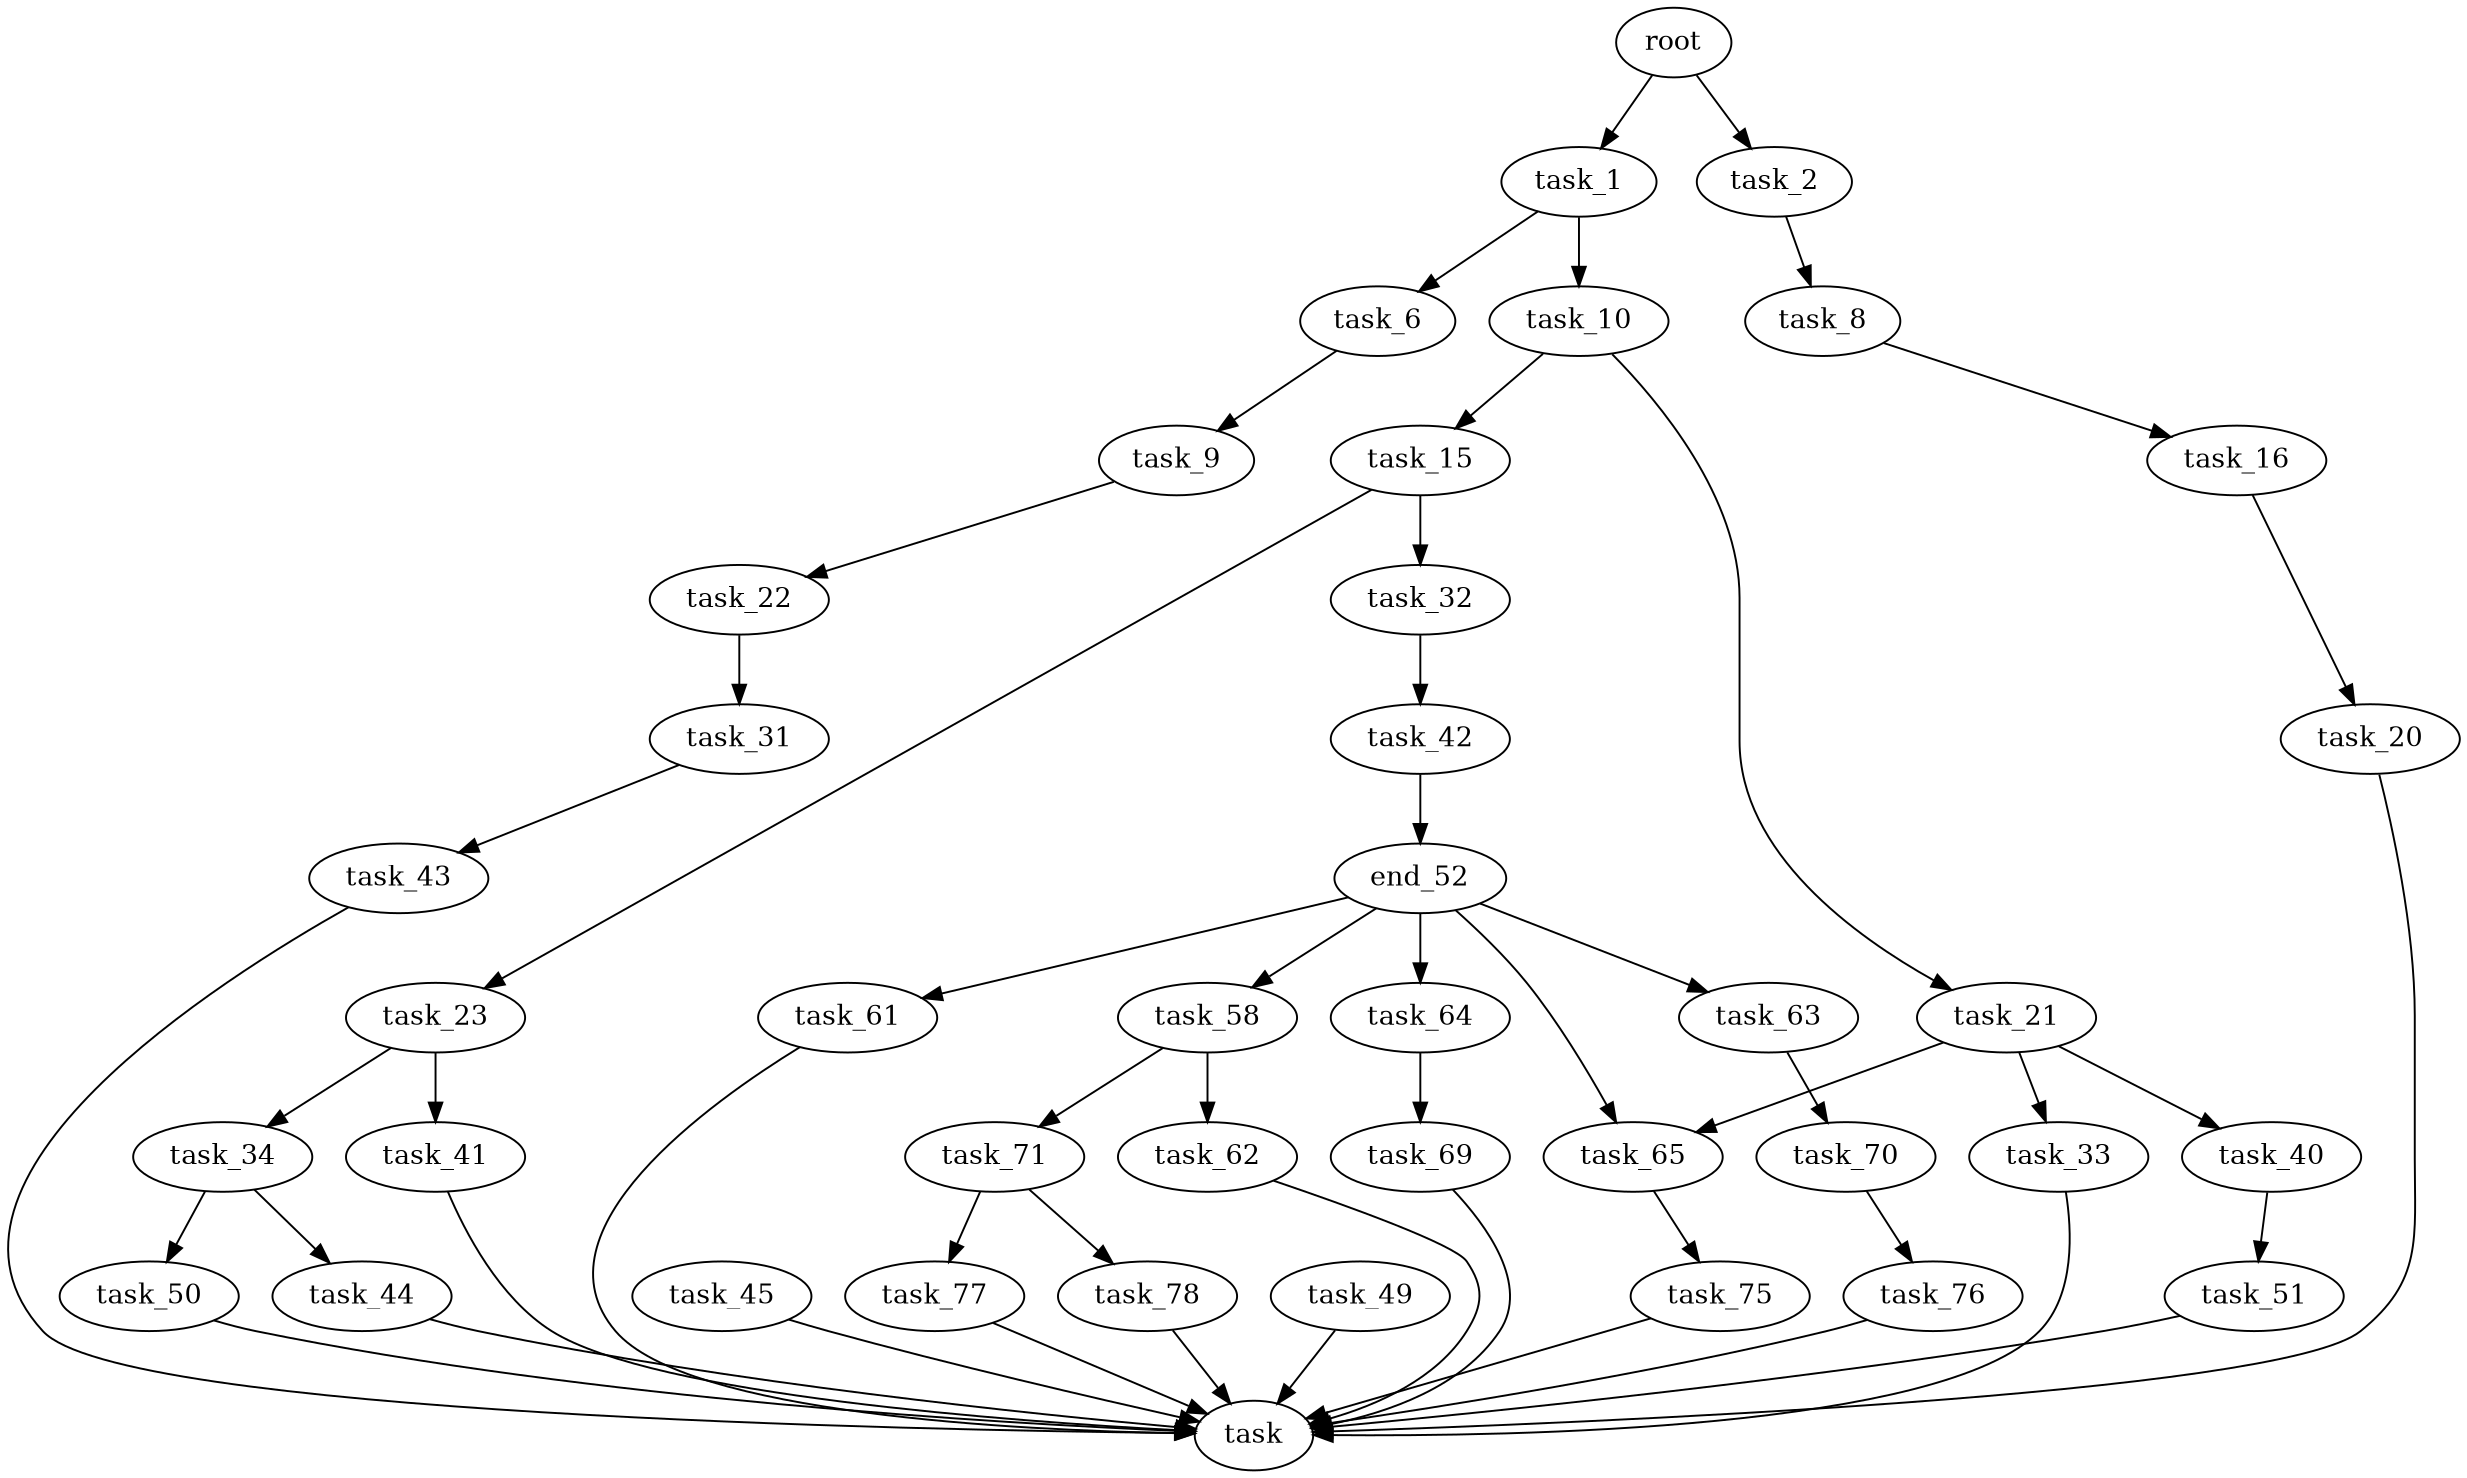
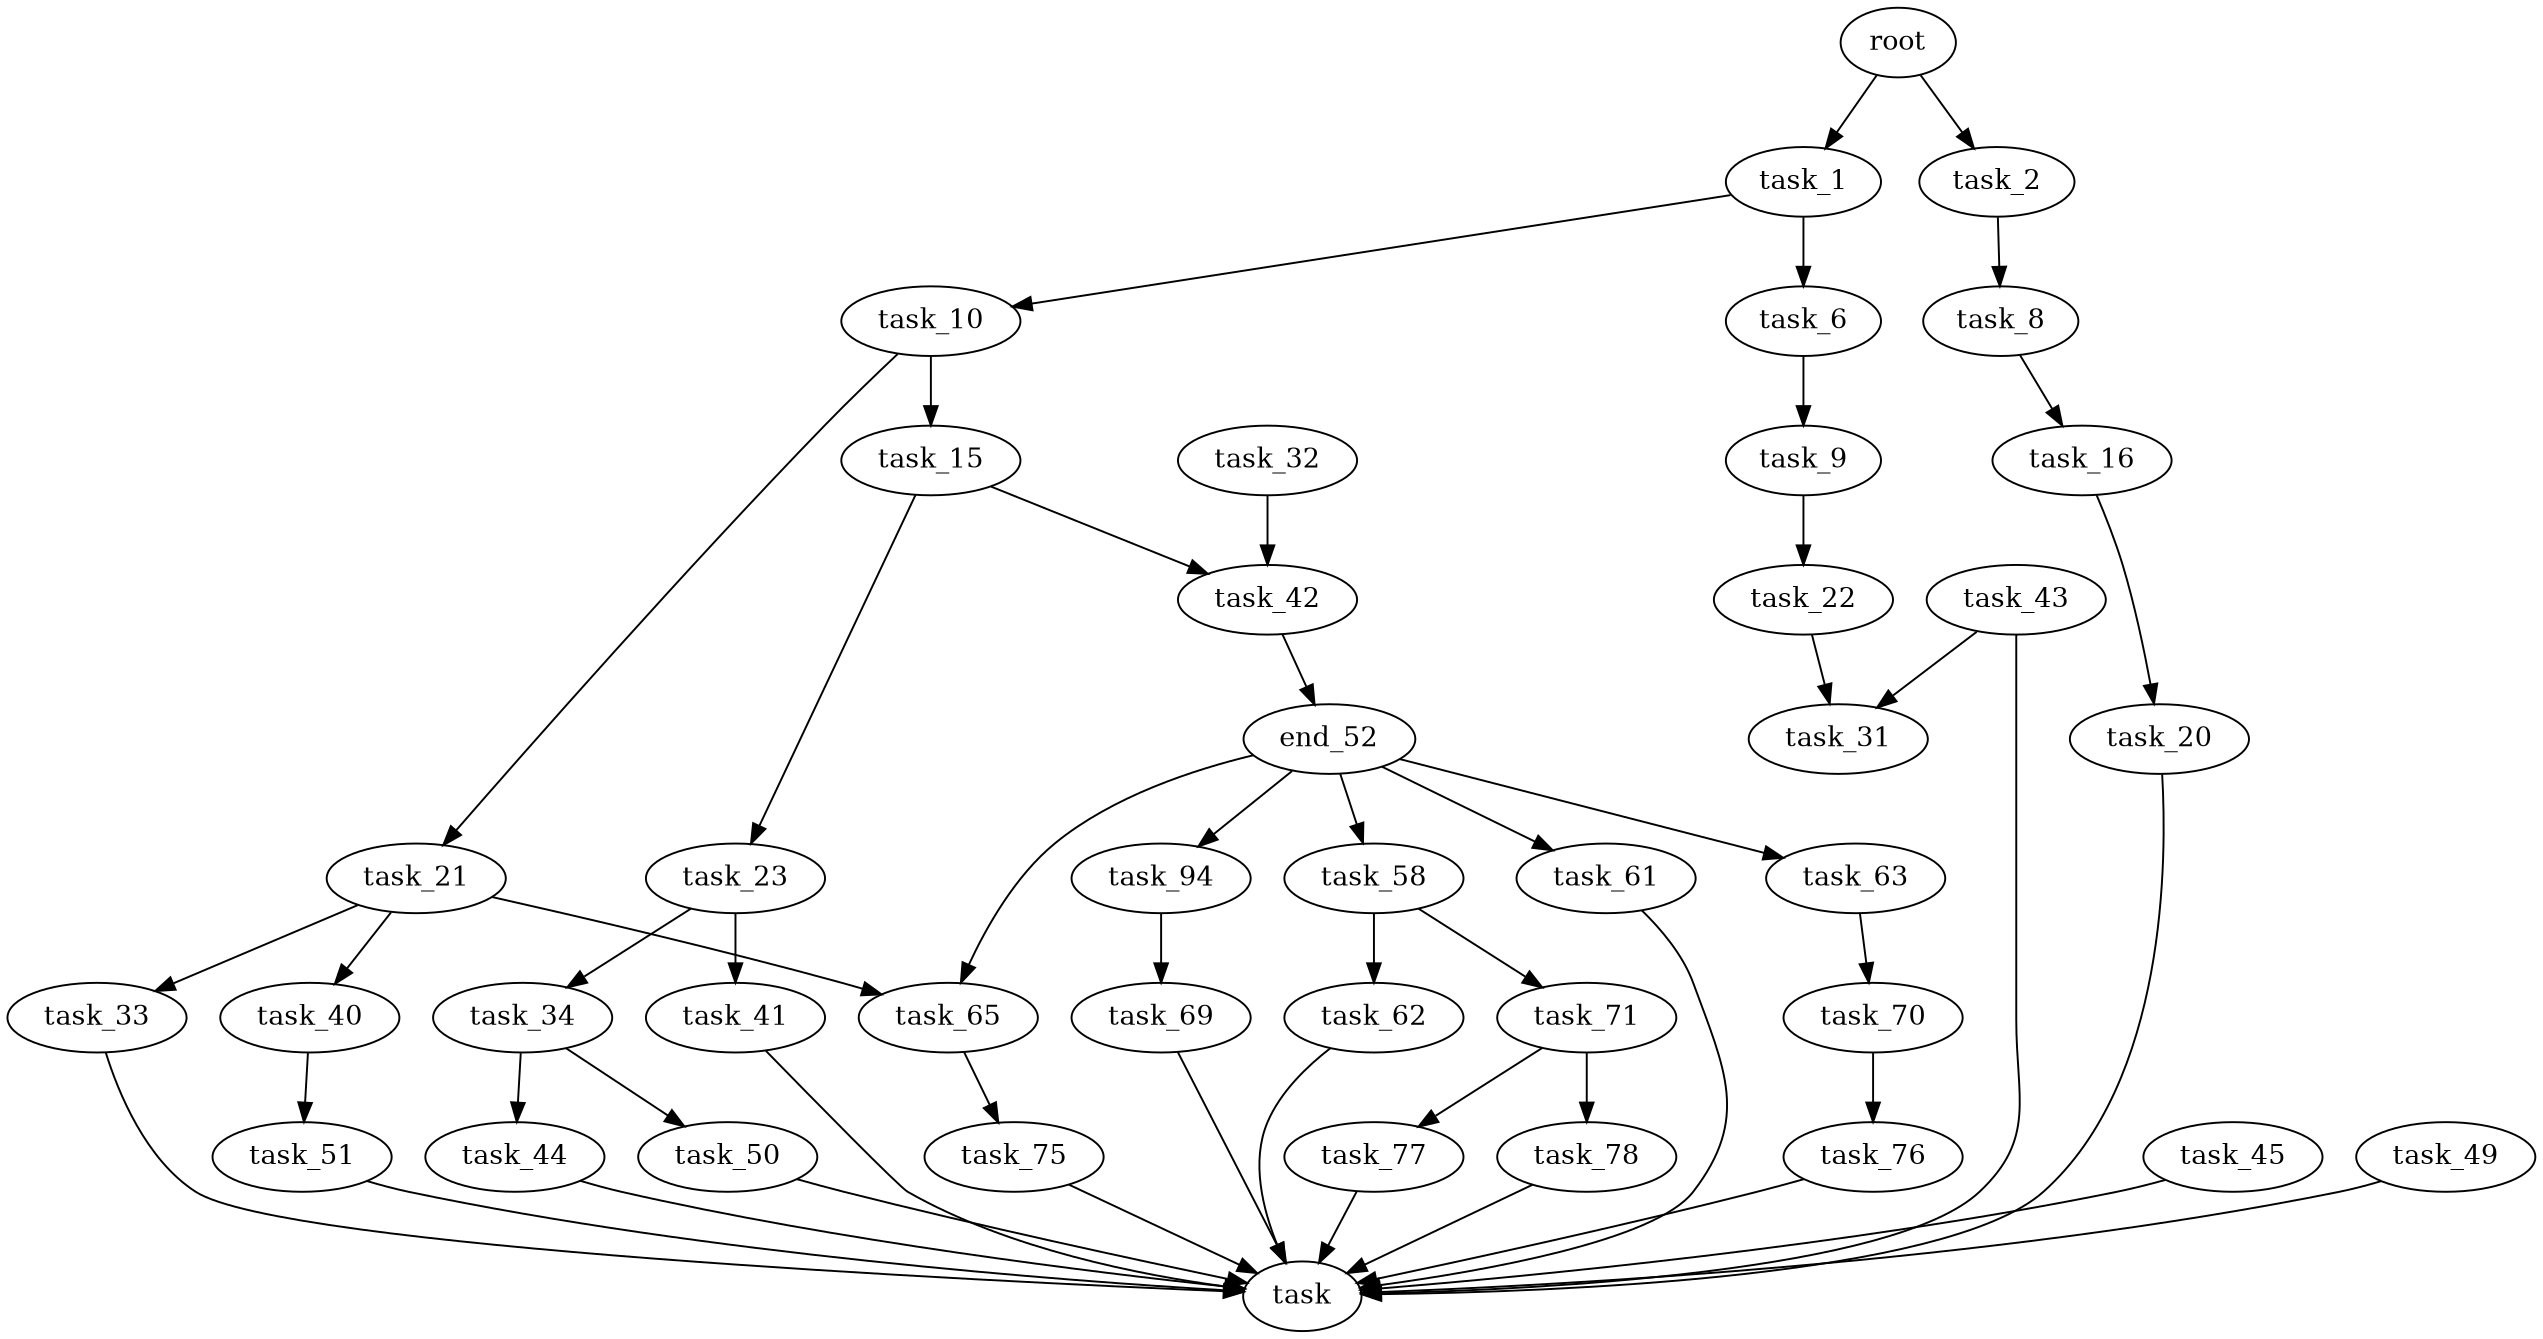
edge "task_15" -> "task_32": now "task_15" -> "task_42"
edge "task_31" -> "task_43": reversed
node "task_64": label "task_64" -> "task_94"
